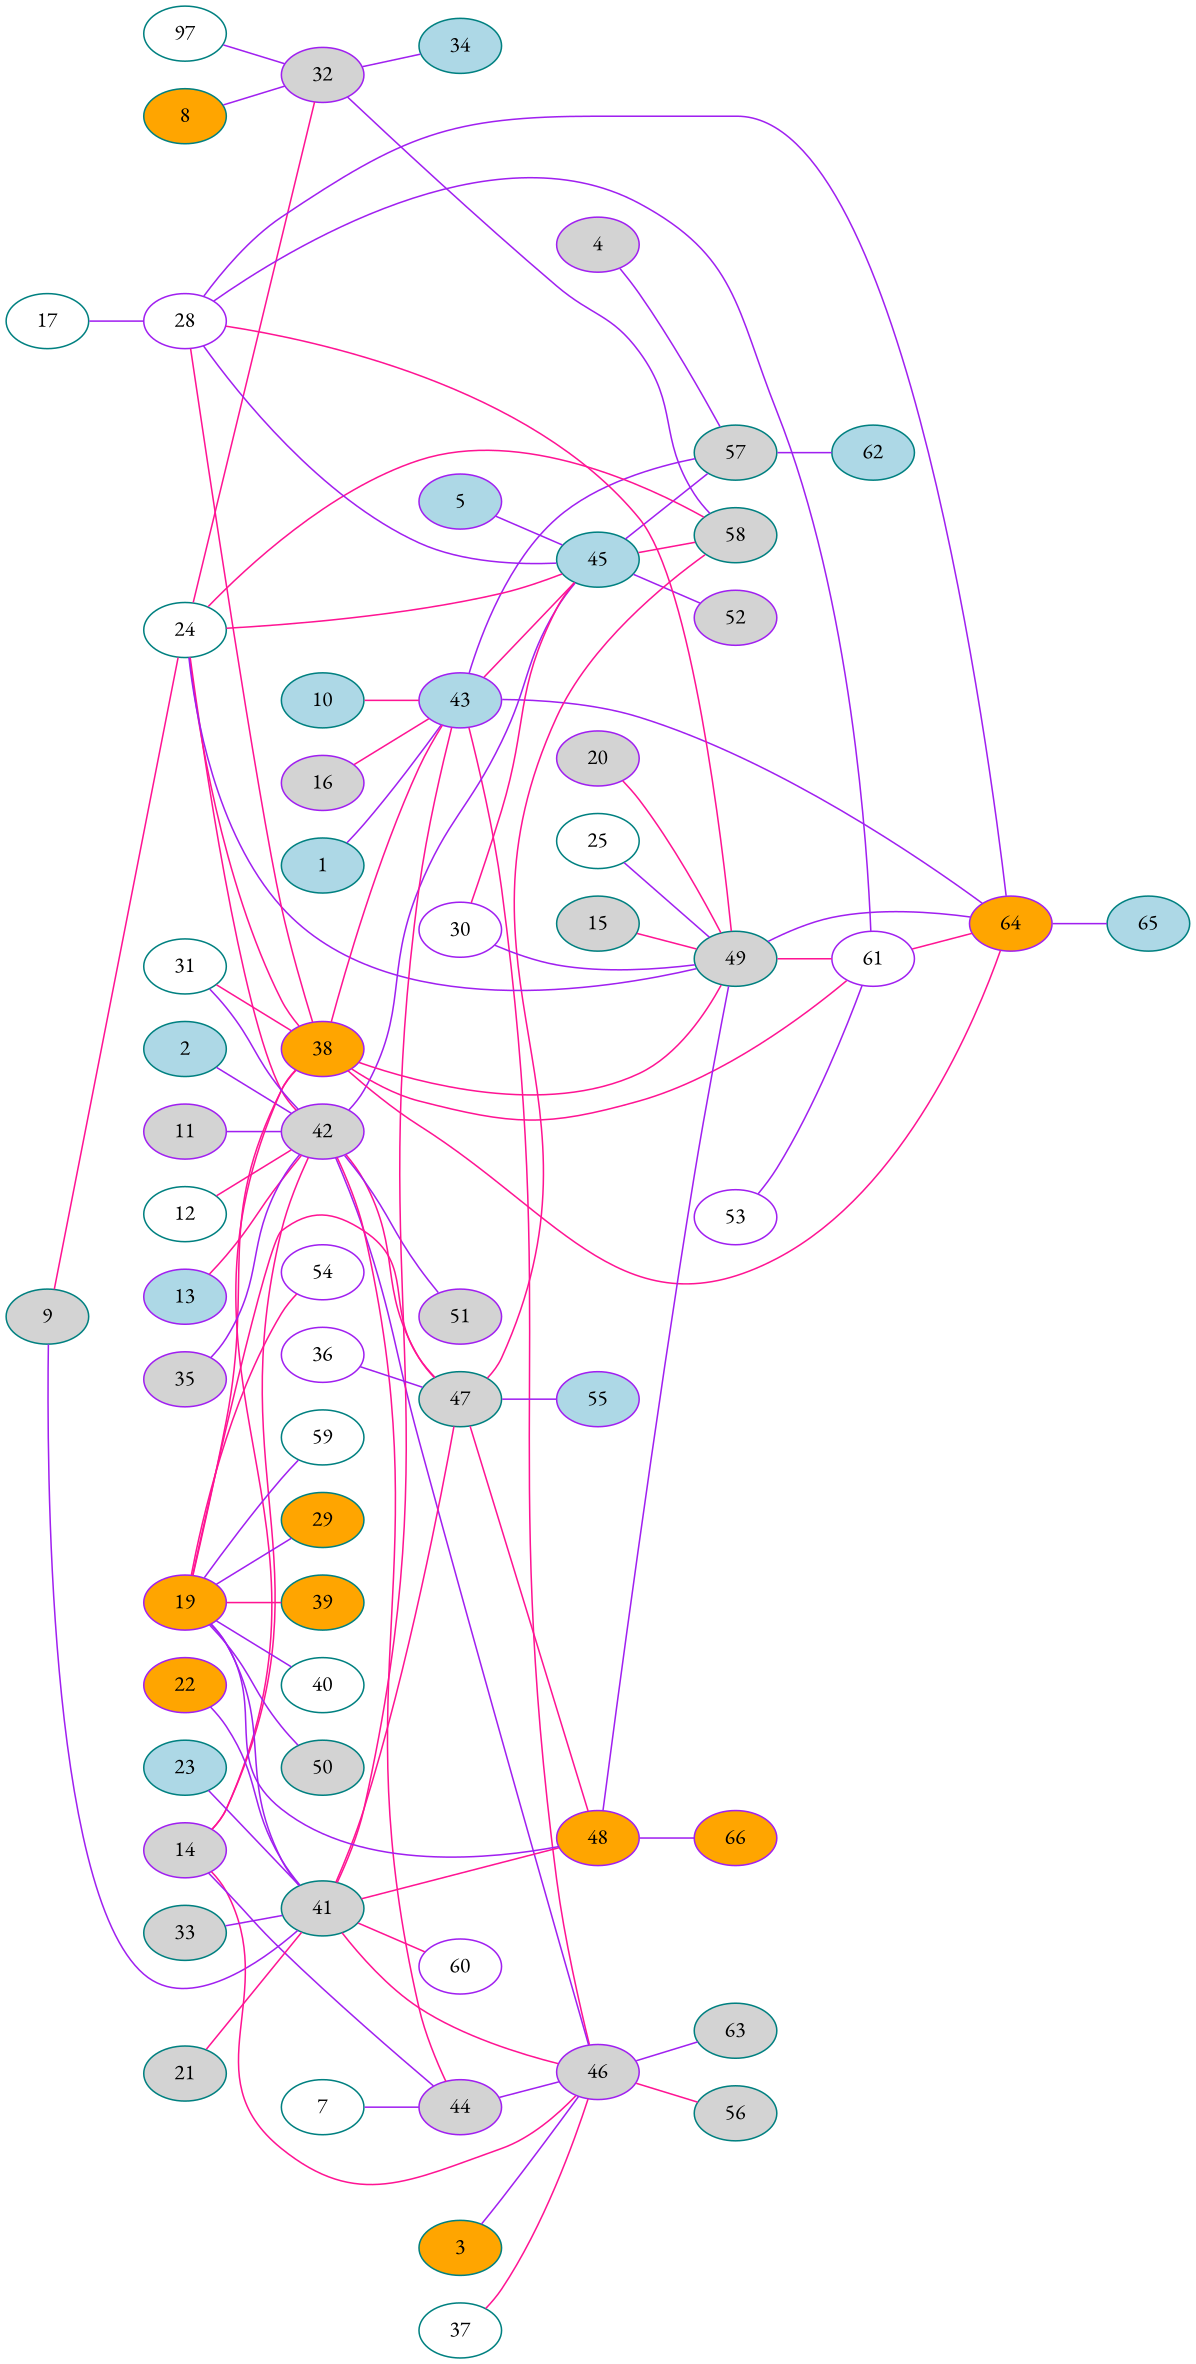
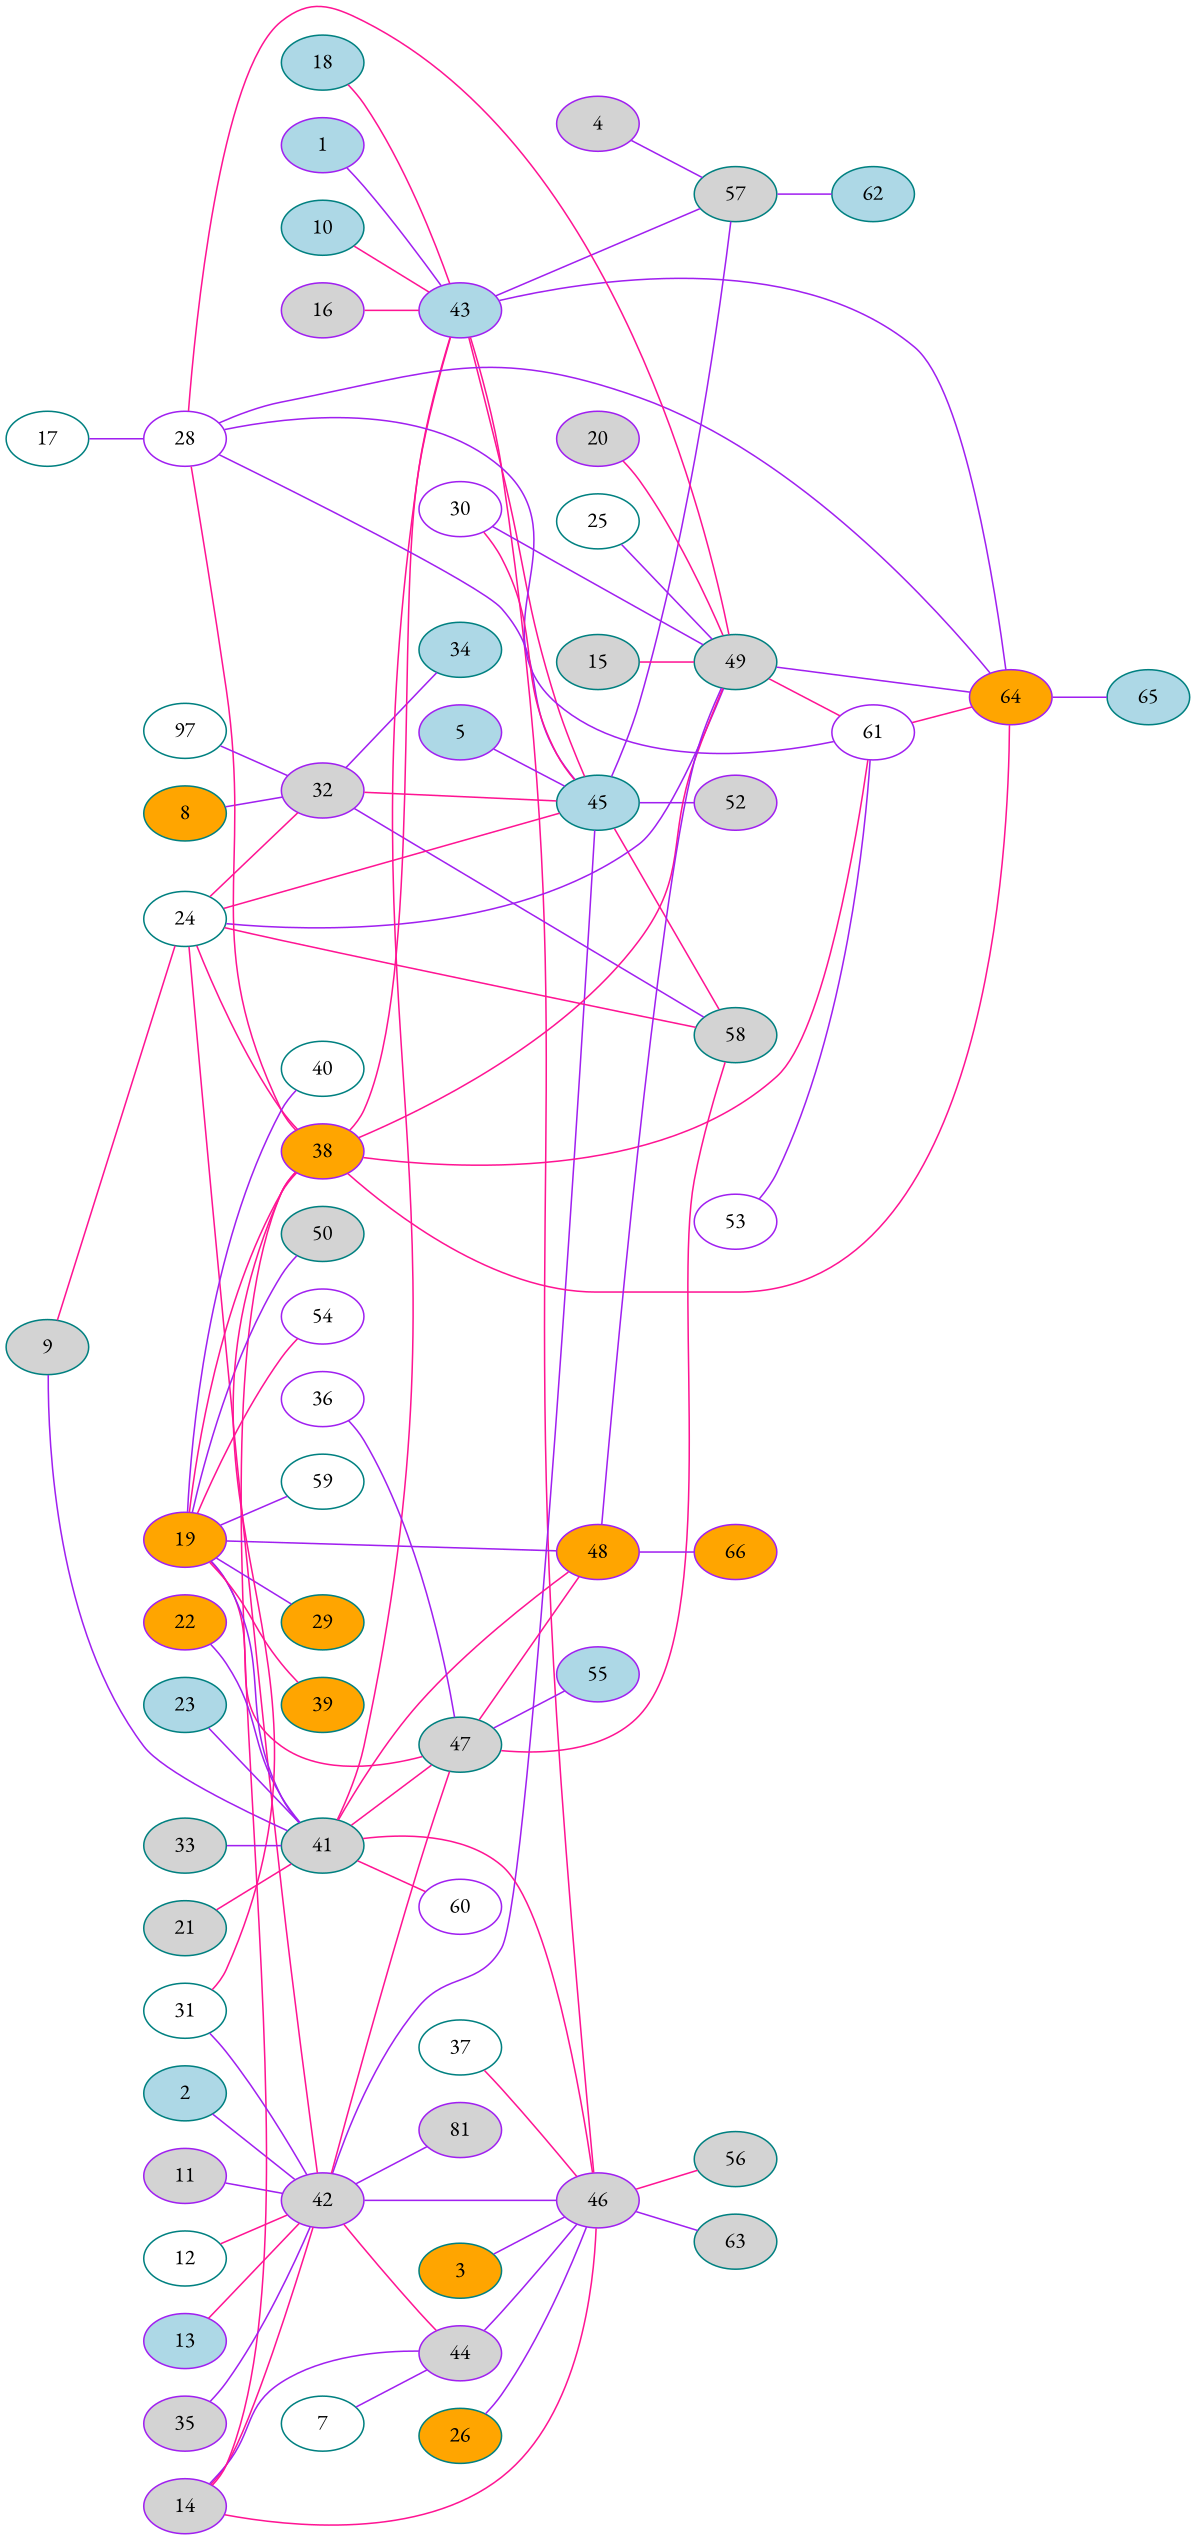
node "18": added
edge "32" -- "45": added
node "1": color teal -> purple
node "51": label "51" -> "81"
node "26": added
